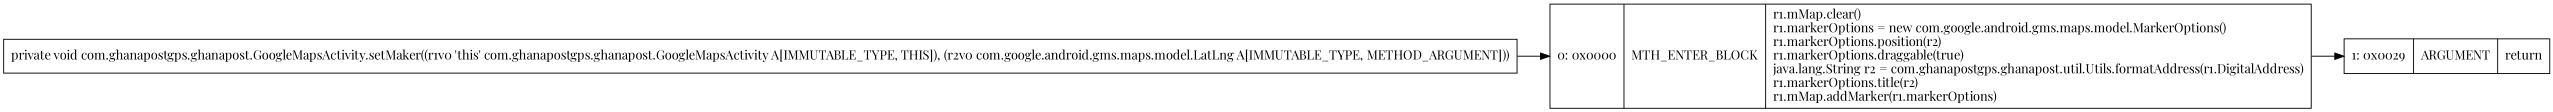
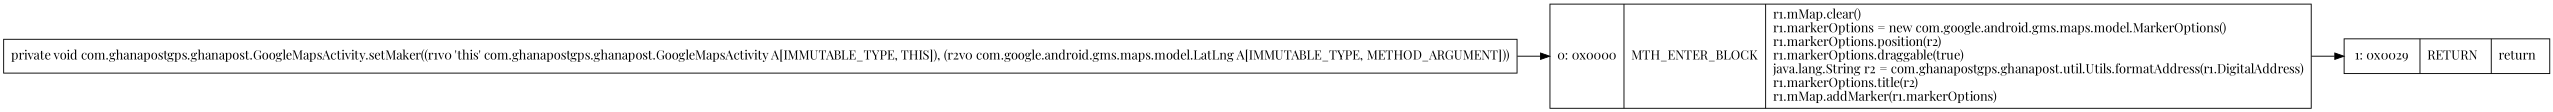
node "1: 0x0029": text "ARGUMENT" -> "RETURN"
